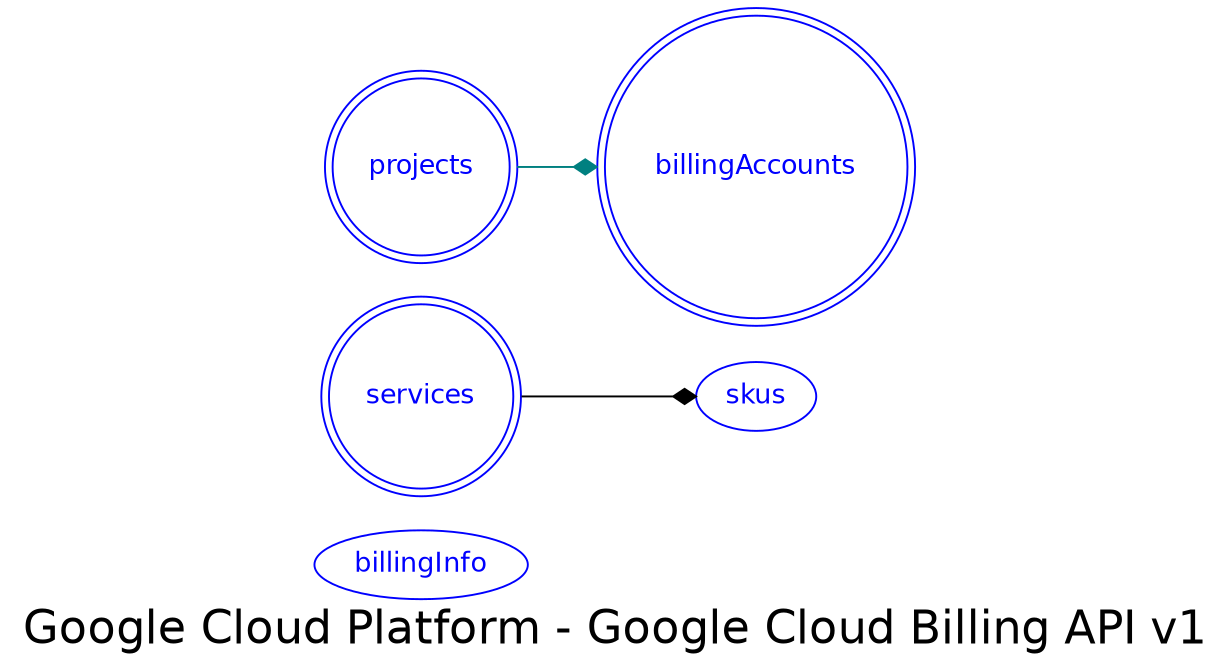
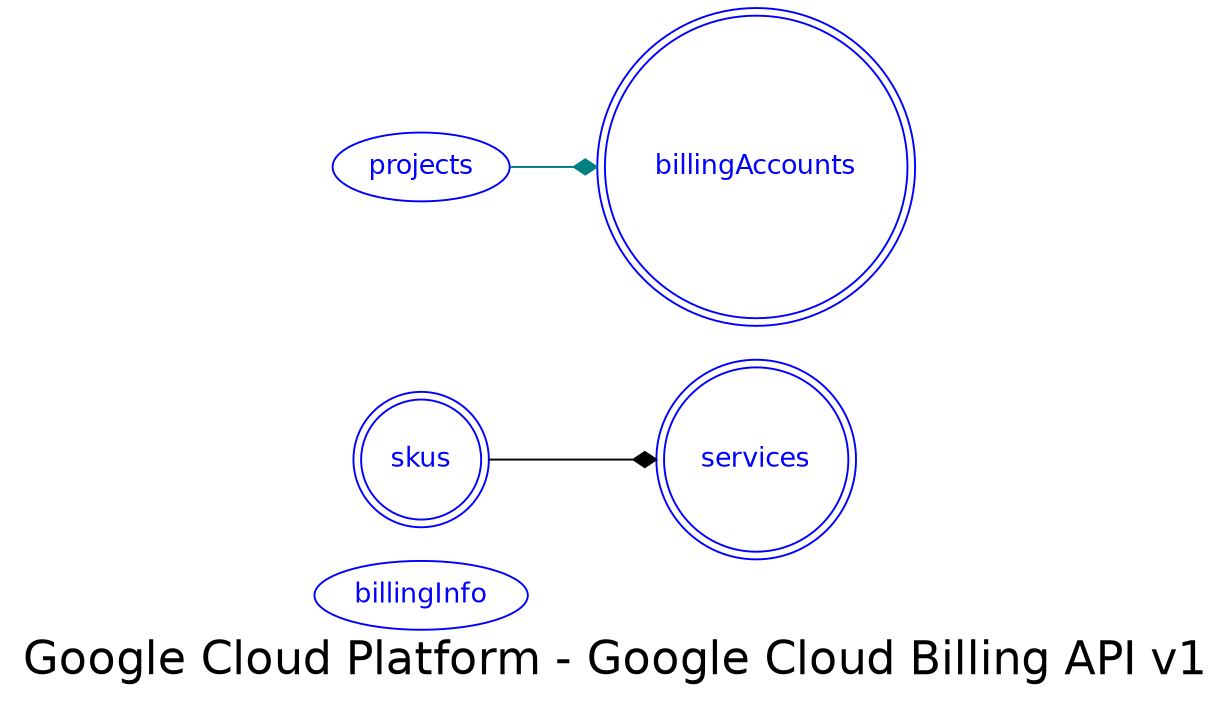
node "projects": shape doublecircle -> ellipse
edge "services" -> "skus": reversed
node "skus": shape ellipse -> doublecircle
